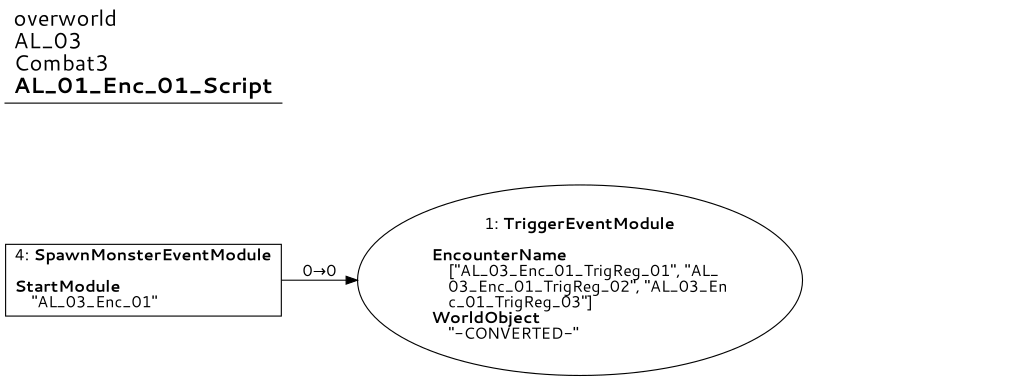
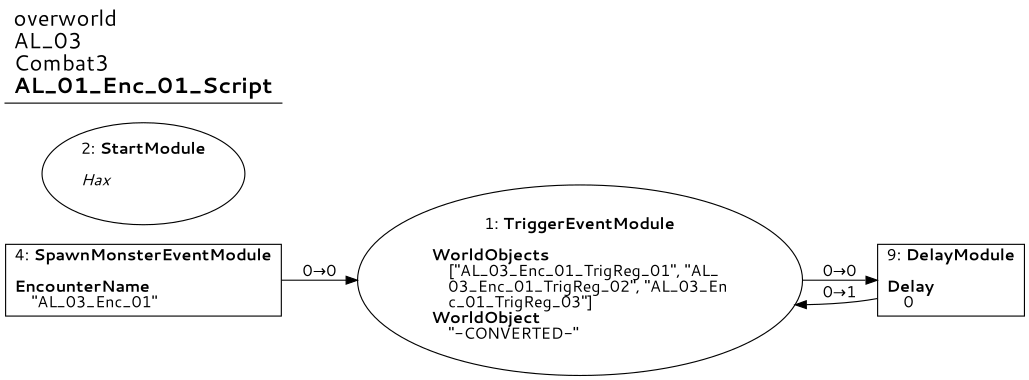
node "2:": added
node "1:": text "EncounterName" -> "WorldObjects"
node "9:": added
node "4:": text "StartModule" -> "EncounterName"
